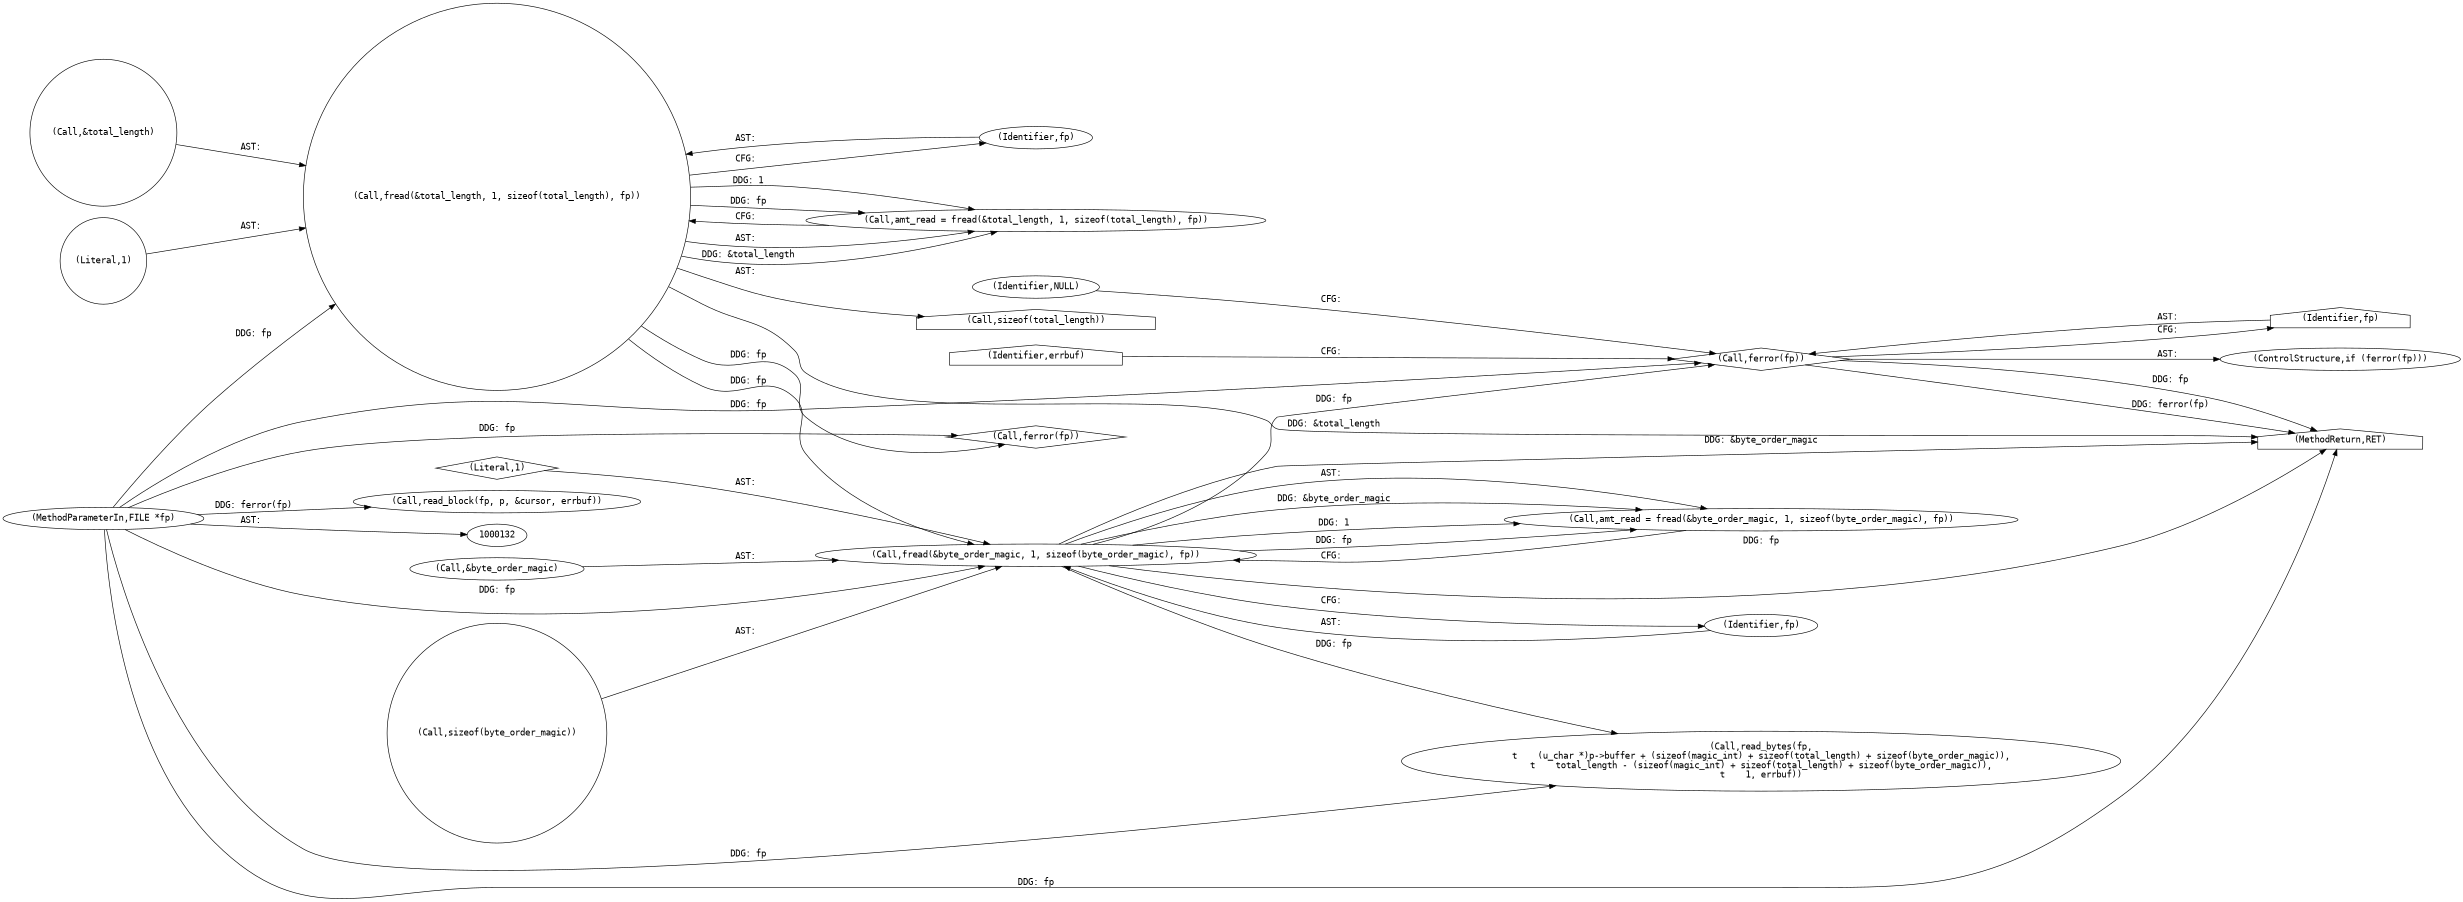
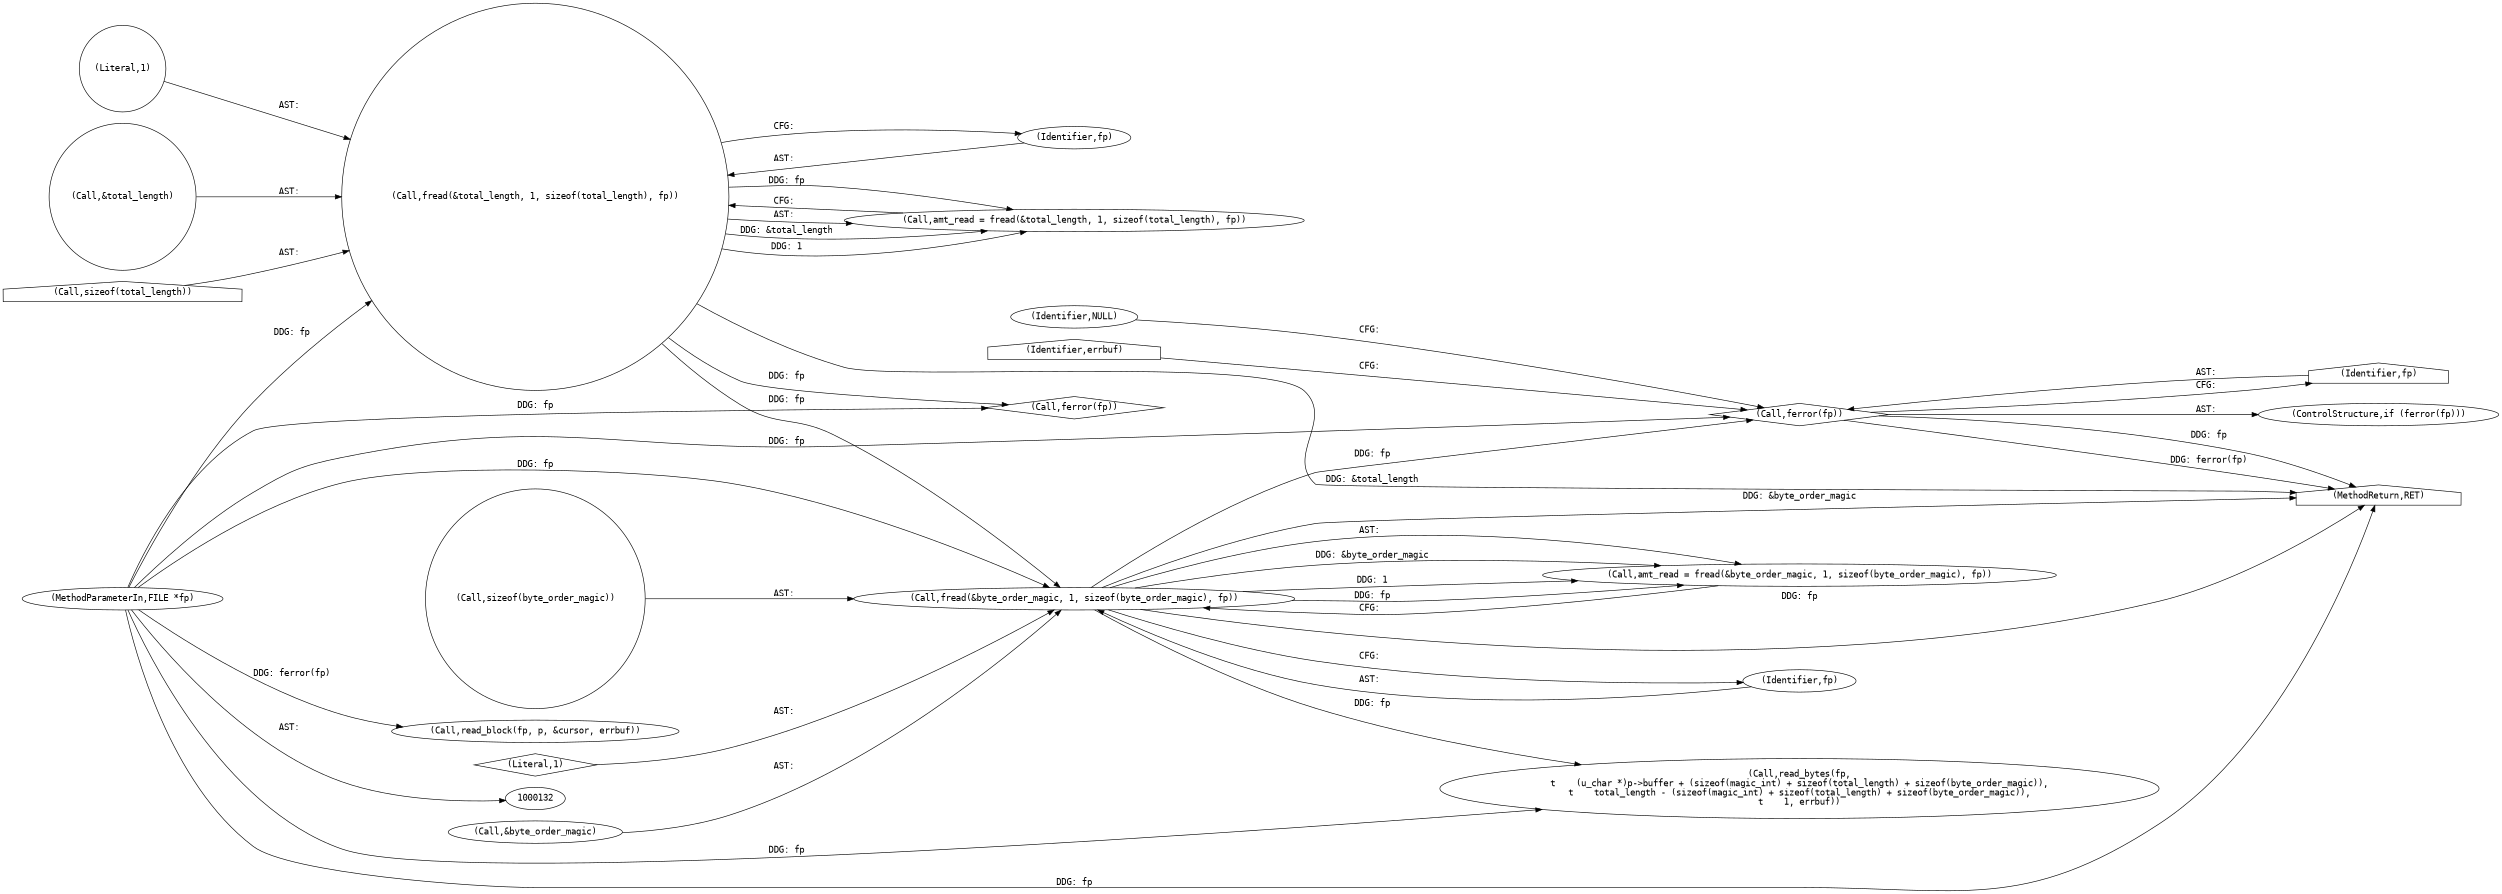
edge "(Call,fread(&total_length, 1, sizeof(total_length), fp))" -> "(Call,sizeof(total_length))": reversed
